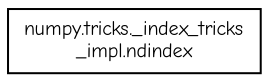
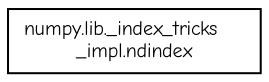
node "numpy.tricks._index_tricks _impl.ndindex": label "numpy.tricks._index_tricks _impl.ndindex" -> "numpy.lib._index_tricks _impl.ndindex"
